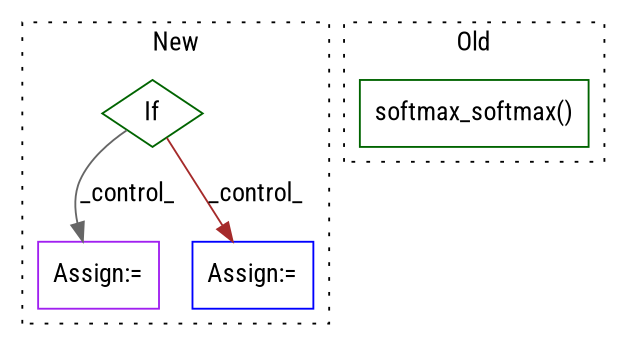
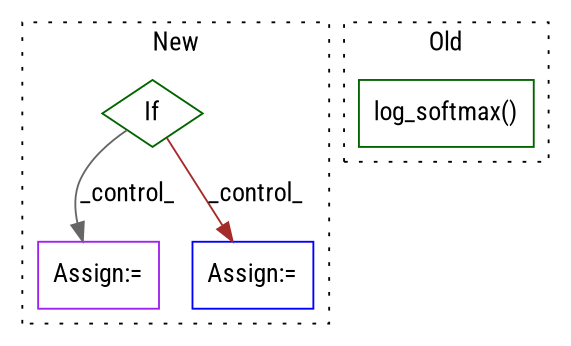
node "softmax_softmax()": label "softmax_softmax()" -> "log_softmax()"
